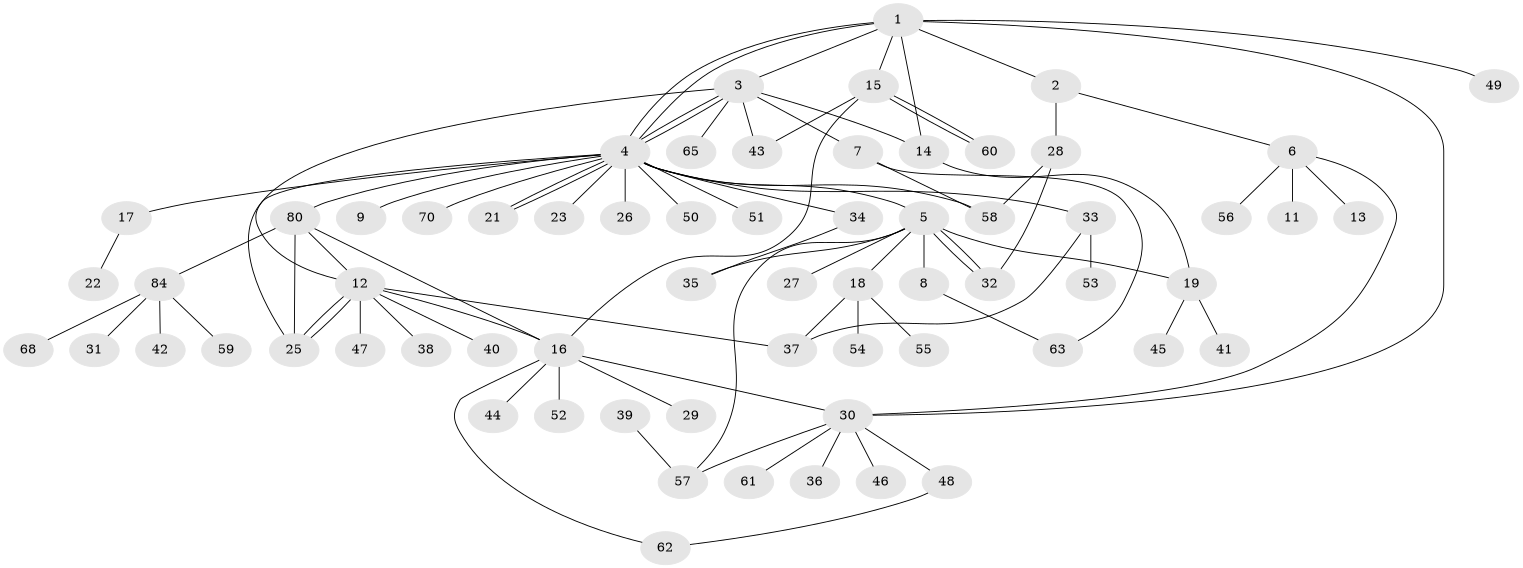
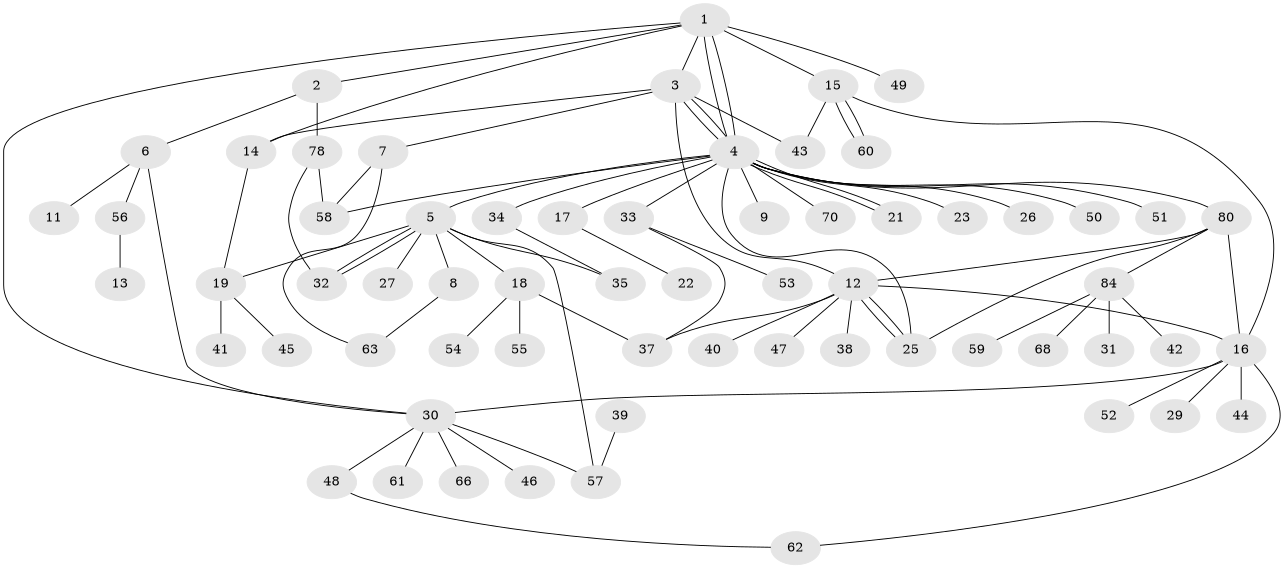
node "65": removed
node "28": label "28" -> "78"
edge "6" -- "13": now "56" -- "13"
node "36": label "36" -> "66"
